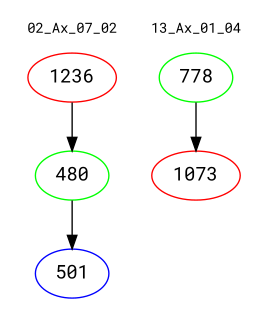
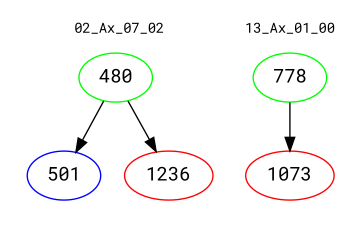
cluster "13_Ax_01_04": label "13_Ax_01_04" -> "13_Ax_01_00"
edge "1236" -> "480": reversed
